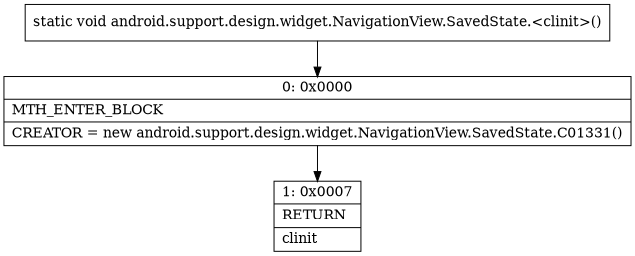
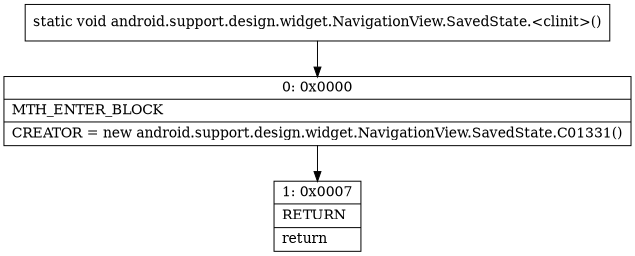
node "1: 0x0007": text "clinit" -> "return"
